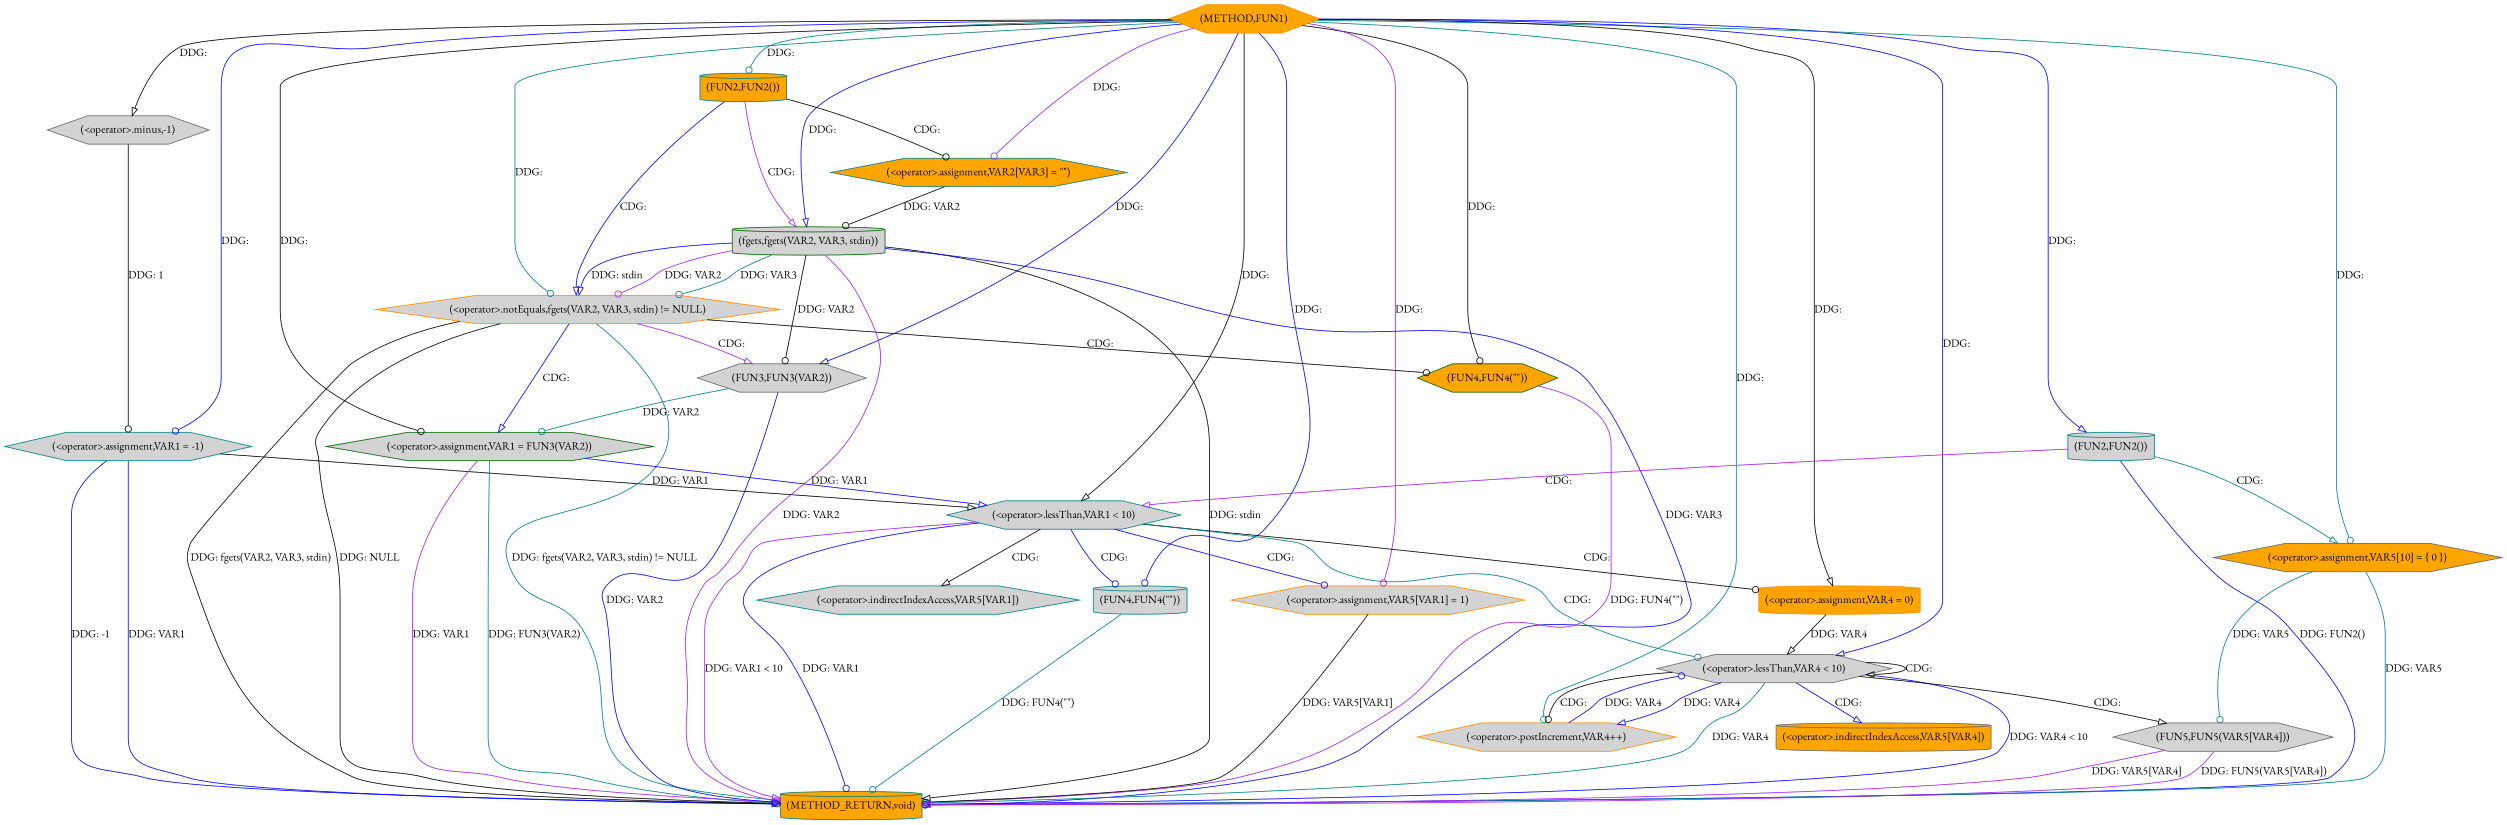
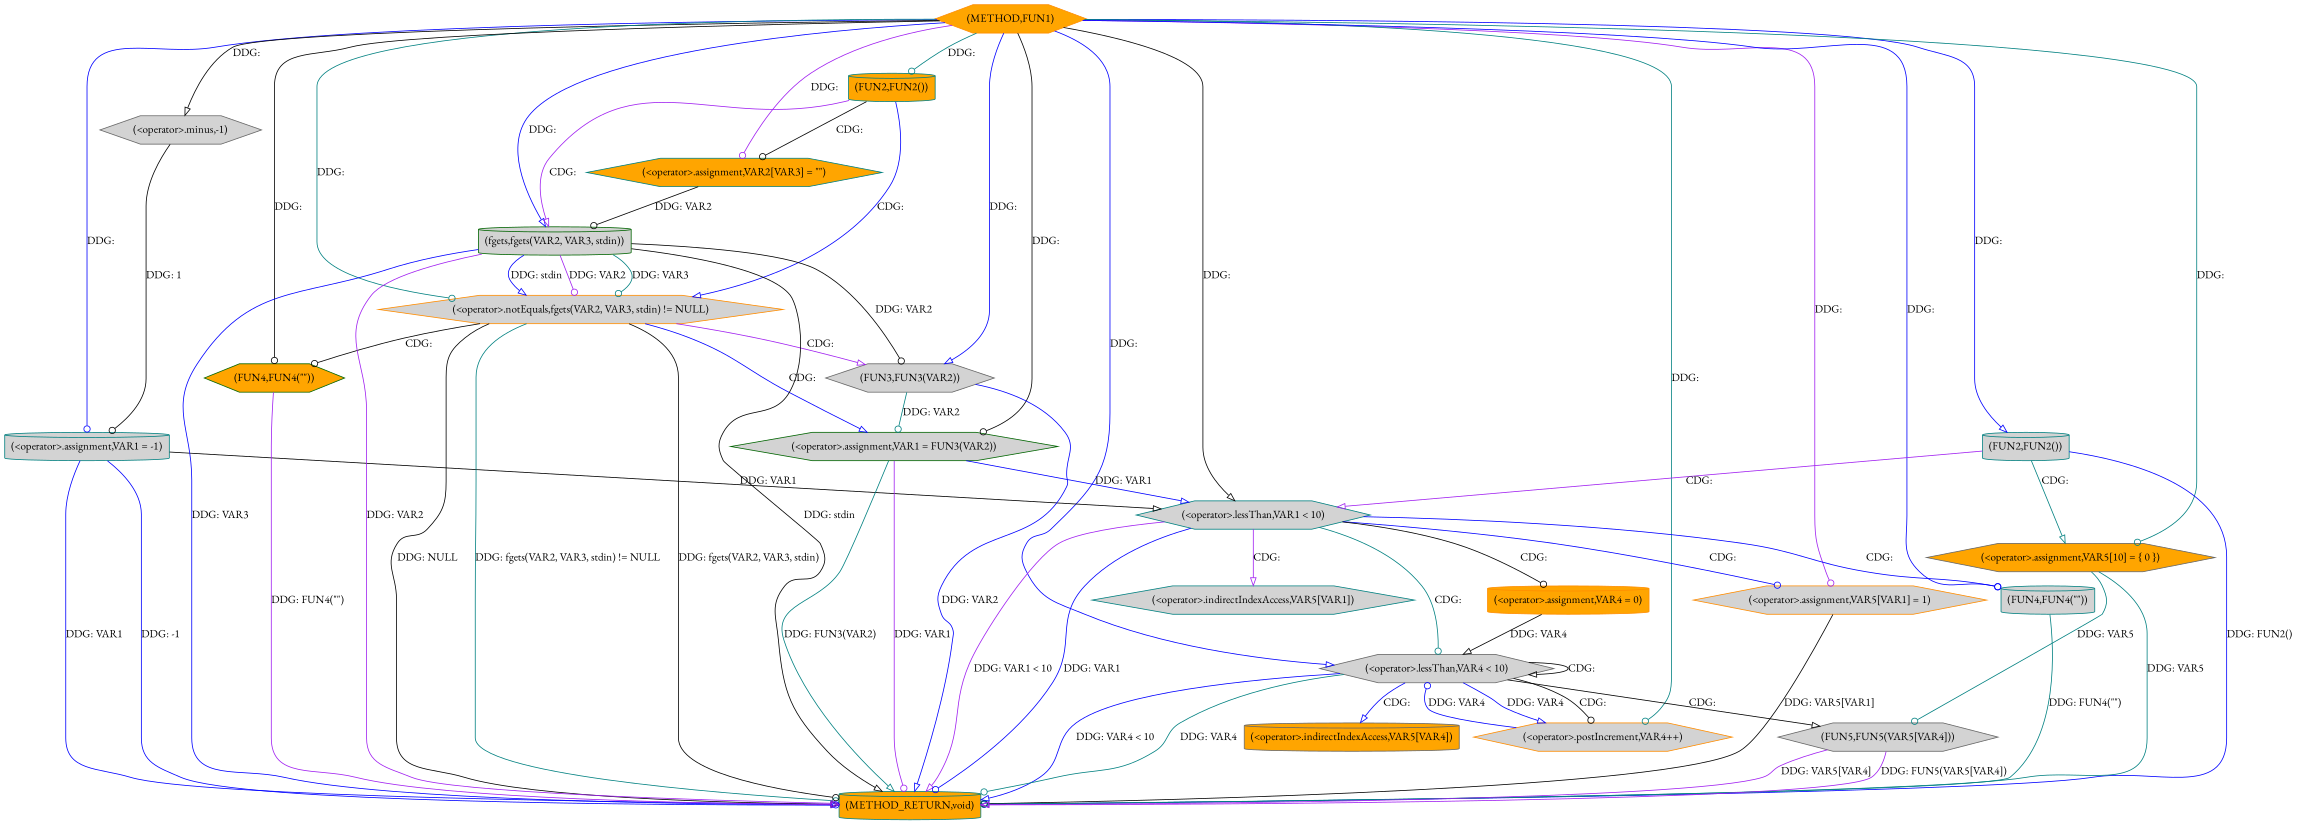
edge "(METHOD,FUN1)" -> "(<operator>.assignment,VAR4 = 0)": removed, label "DDG:"
node "(<operator>.assignment,VAR1 = -1)": shape hexagon -> cylinder
edge "(<operator>.lessThan,VAR1 < 10)" -> "(<operator>.indirectIndexAccess,VAR5[VAR1])": color black -> purple
